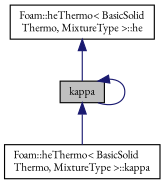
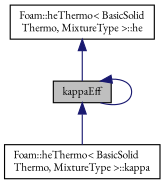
node "kappa": label "kappa" -> "kappaEff"
